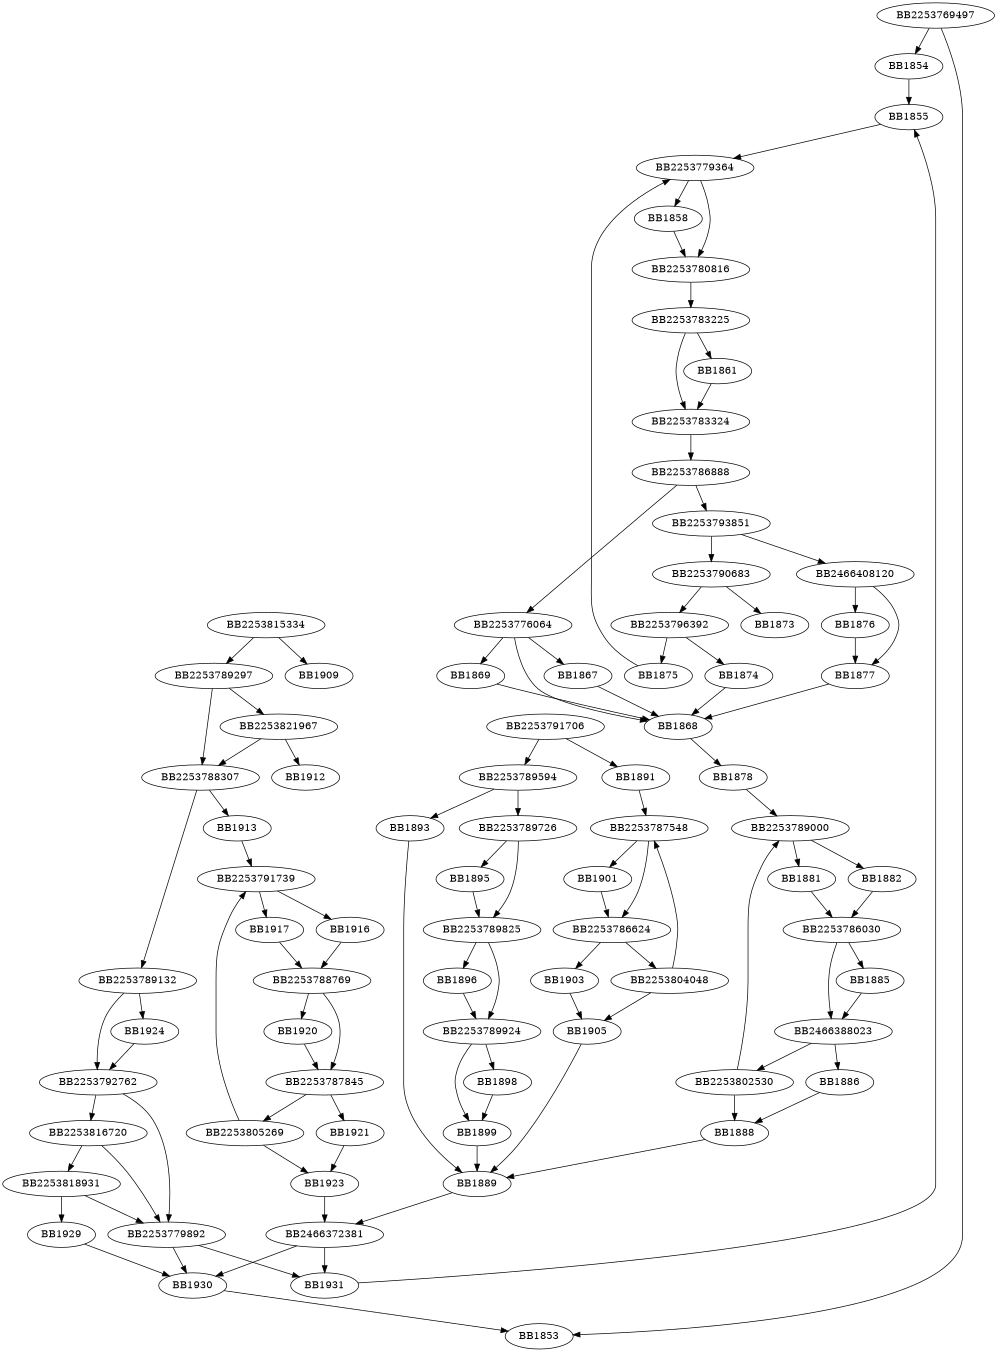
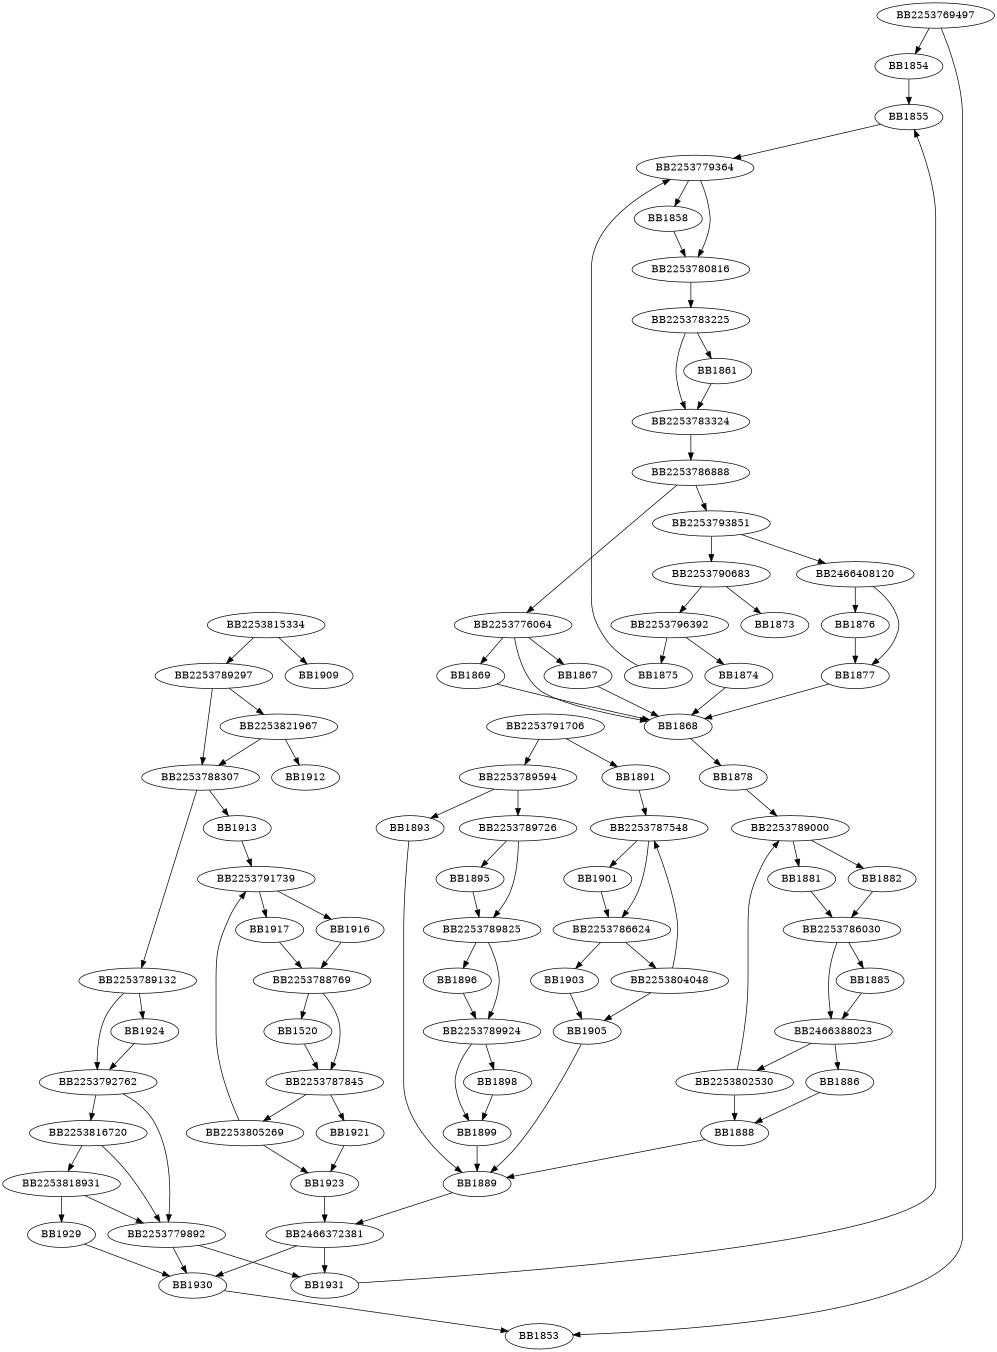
node "BB1920": label "BB1920" -> "BB1520"
